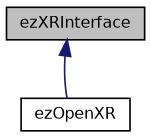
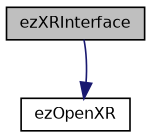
edge "ezOpenXR" -> "ezXRInterface": reversed
